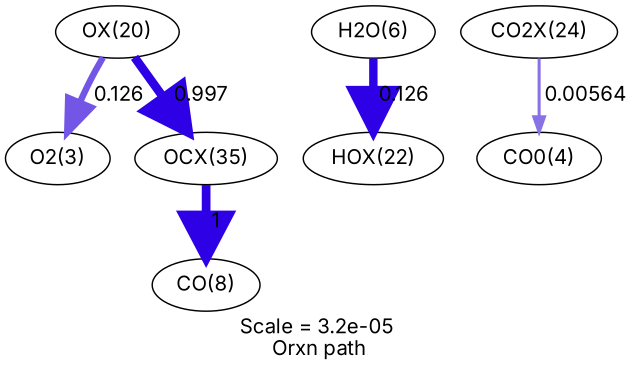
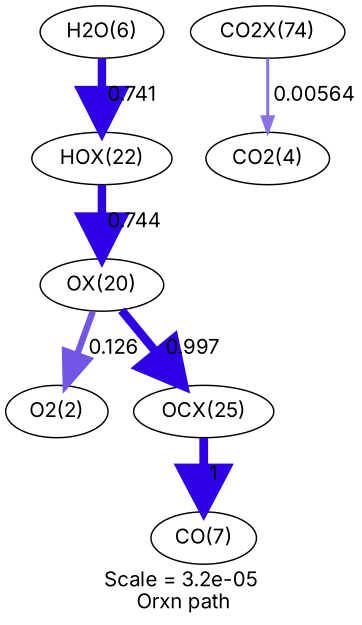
node "CO2X(24)": label "CO2X(24)" -> "CO2X(74)"
edge "H2O(6)" -> "HOX(22)": label " 0.126" -> " 0.741"
node "O2(3)": label "O2(3)" -> "O2(2)"
node "OCX(35)": label "OCX(35)" -> "OCX(25)"
node "CO0(4)": label "CO0(4)" -> "CO2(4)"
edge "HOX(22)" -> "OX(20)": added, label "0.744"
node "CO(8)": label "CO(8)" -> "CO(7)"
